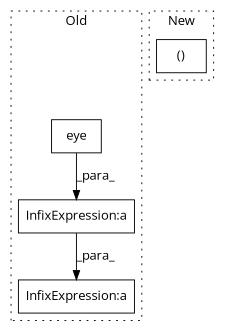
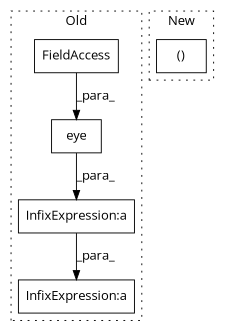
node "FieldAccess": added
